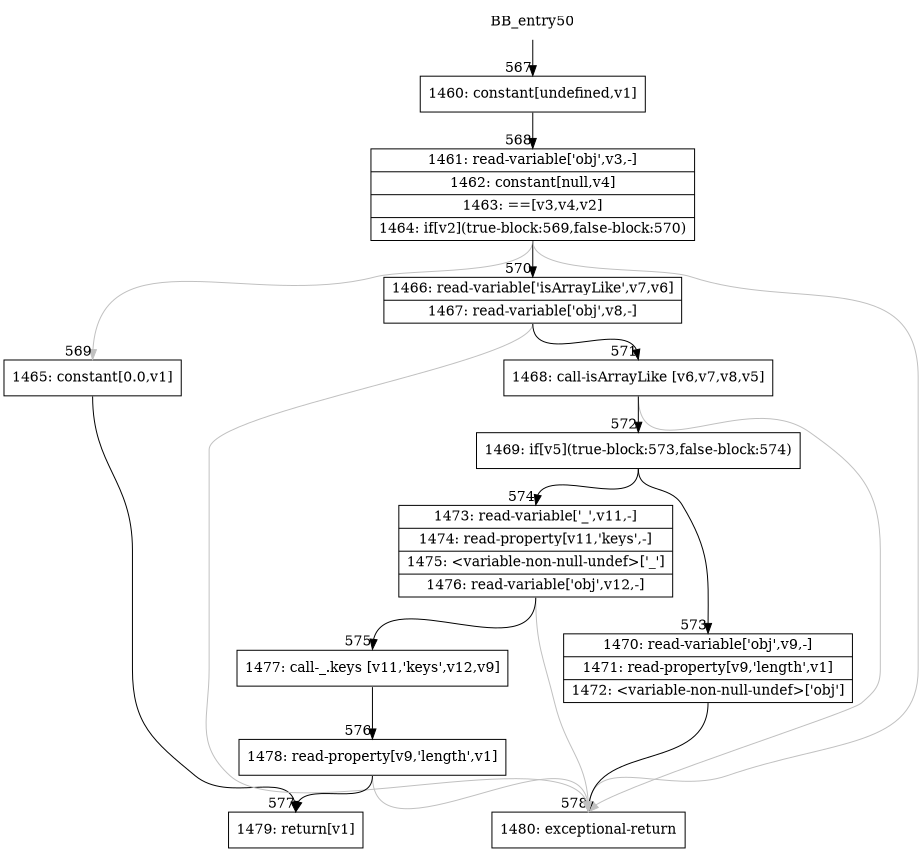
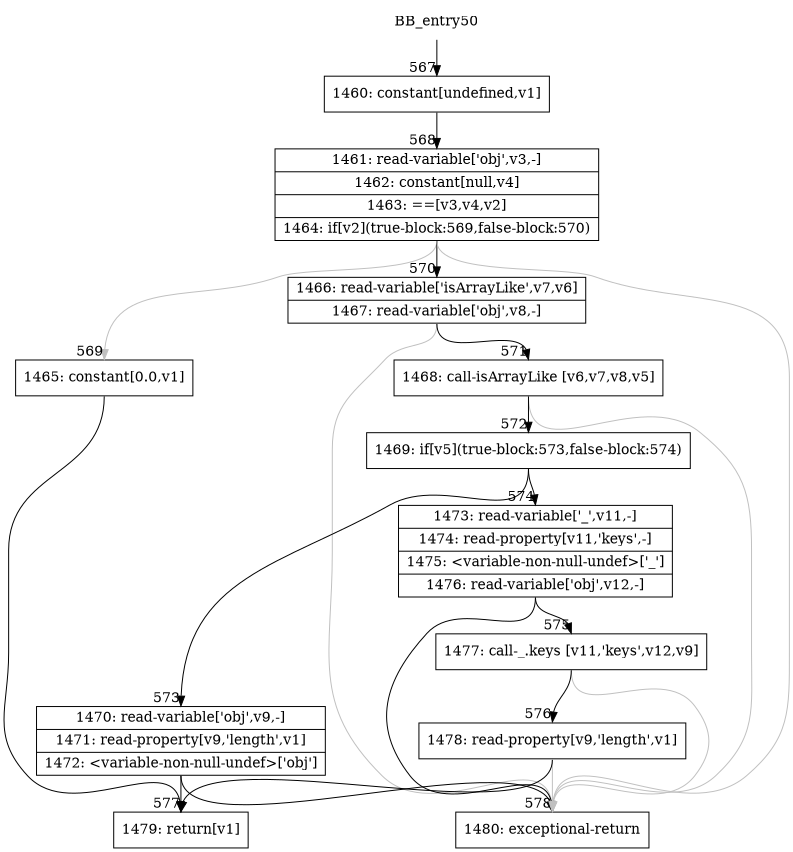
edge "1473: read-variable['_',v11,-]" -> "1480: exceptional-return": color gray -> black
edge "1477: call-_.keys [v11,'keys',v12,v9]" -> "1480: exceptional-return": added
edge "1470: read-variable['obj',v9,-]" -> "1479: return[v1]": added
